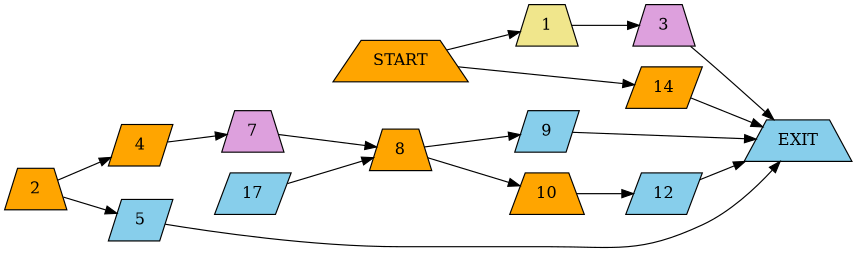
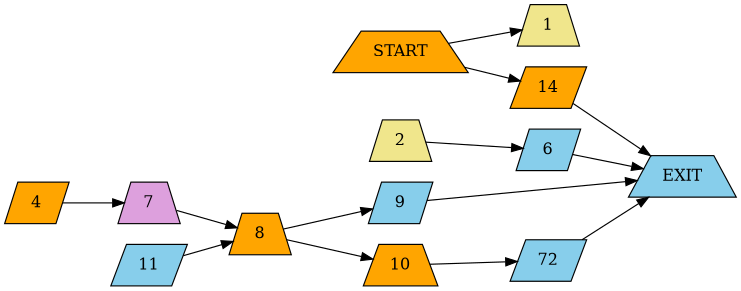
node "3": removed
edge "2" -> "4": removed
node "2": fillcolor orange -> khaki
node "17": label "17" -> "11"
node "12": label "12" -> "72"
node "5": label "5" -> "6"
